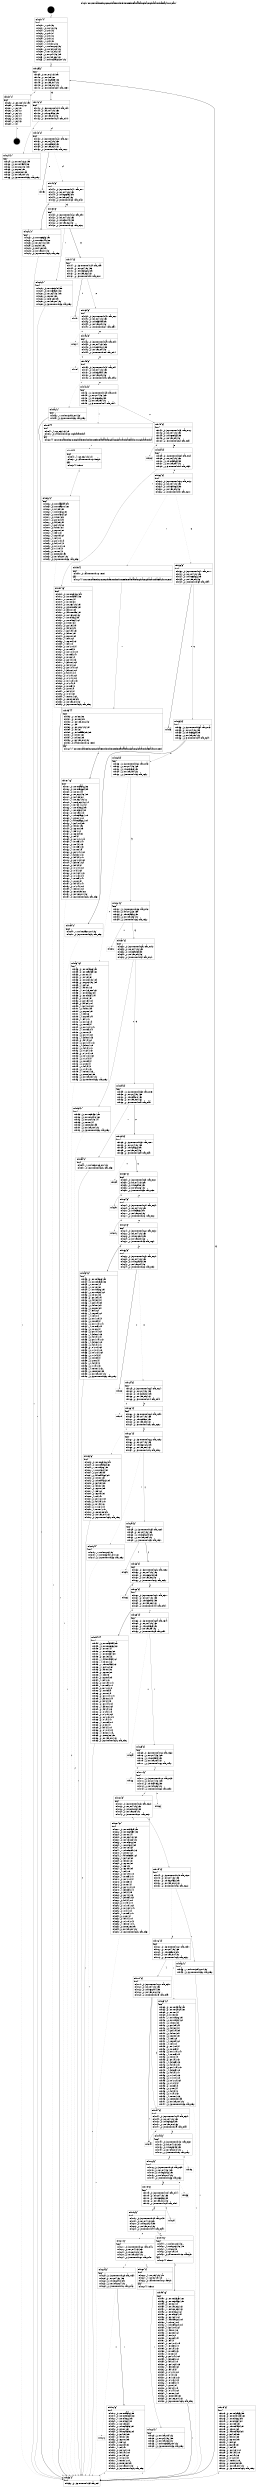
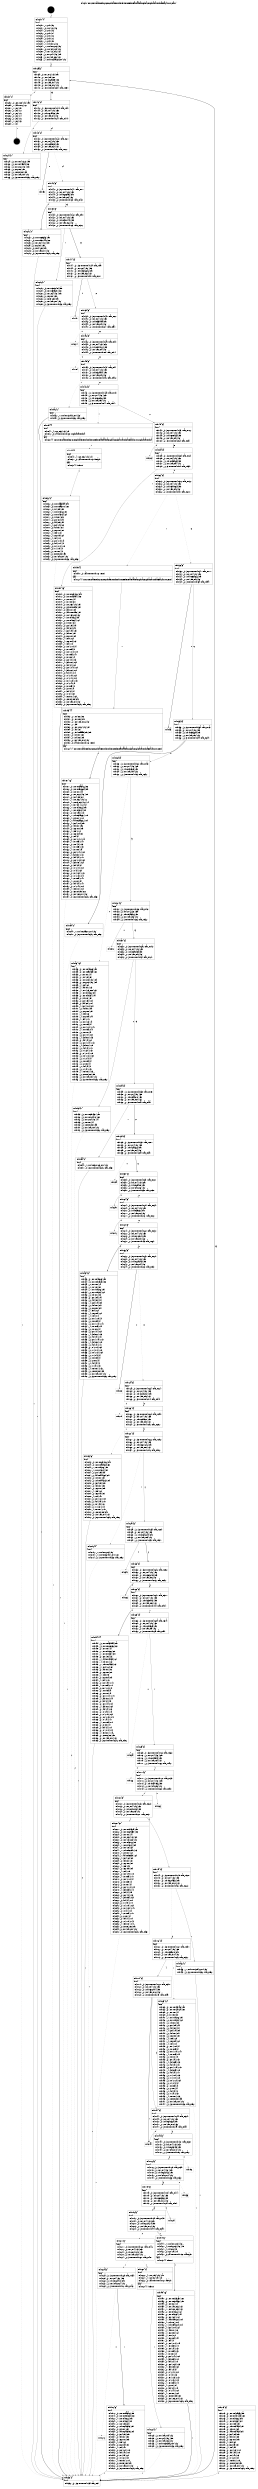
edge "0x402221 [150]" -> "0x401730 [25]": reversed
